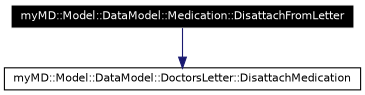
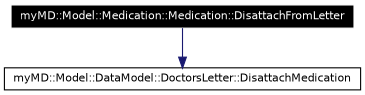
node "myMD::Model::DataModel::Medication::DisattachFromLetter": label "myMD::Model::DataModel::Medication::DisattachFromLetter" -> "myMD::Model::Medication::Medication::DisattachFromLetter"
